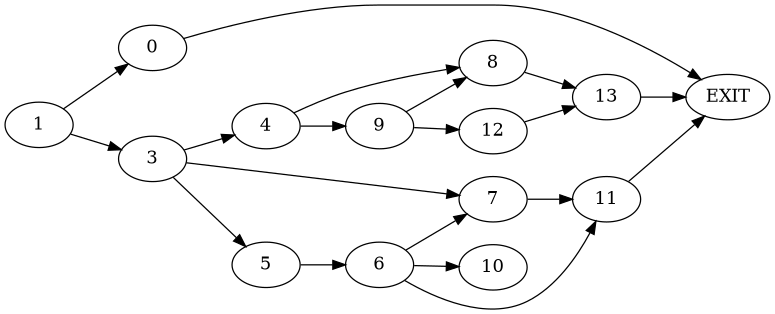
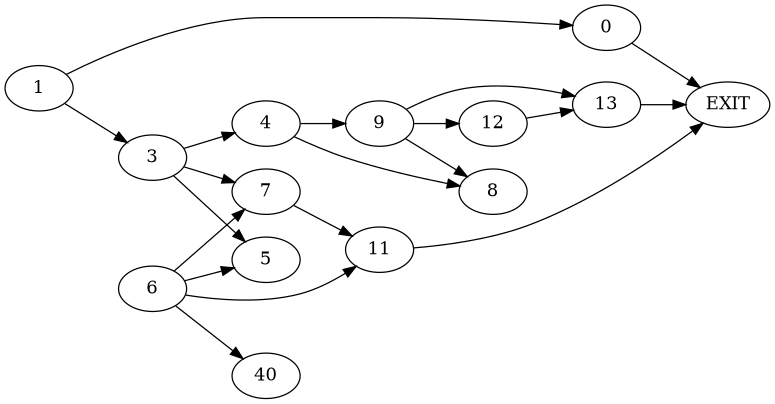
edge "8" -> "13": now "9" -> "13"
edge "5" -> "6": reversed
node "10": label "10" -> "40"
